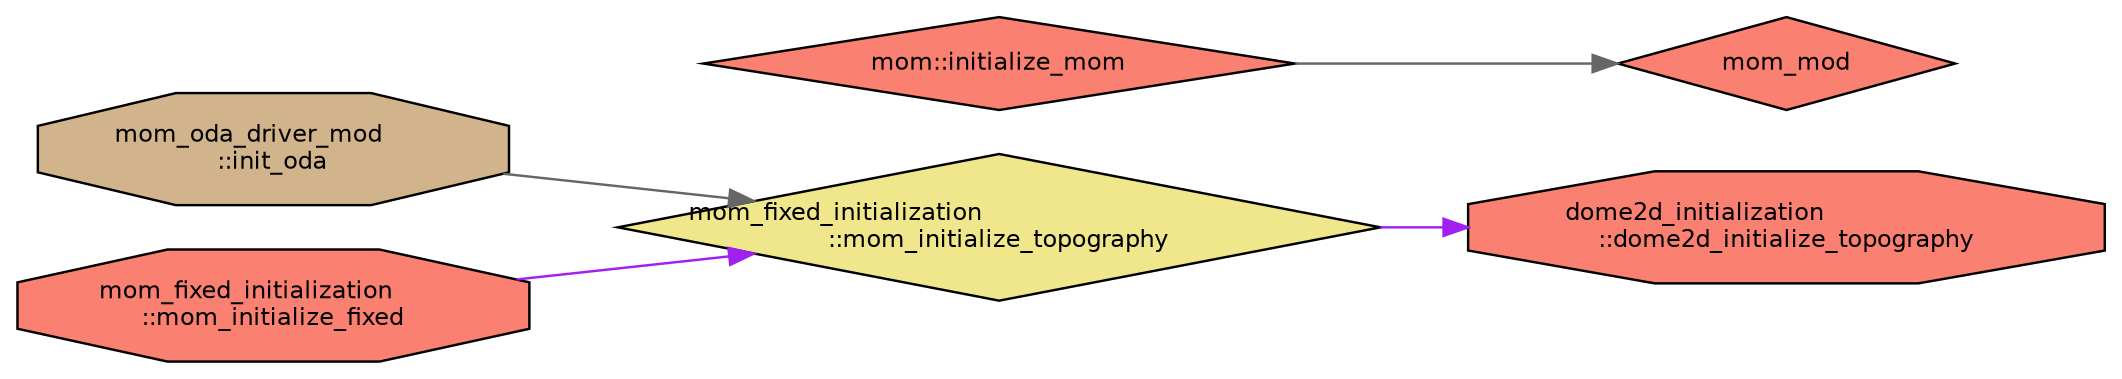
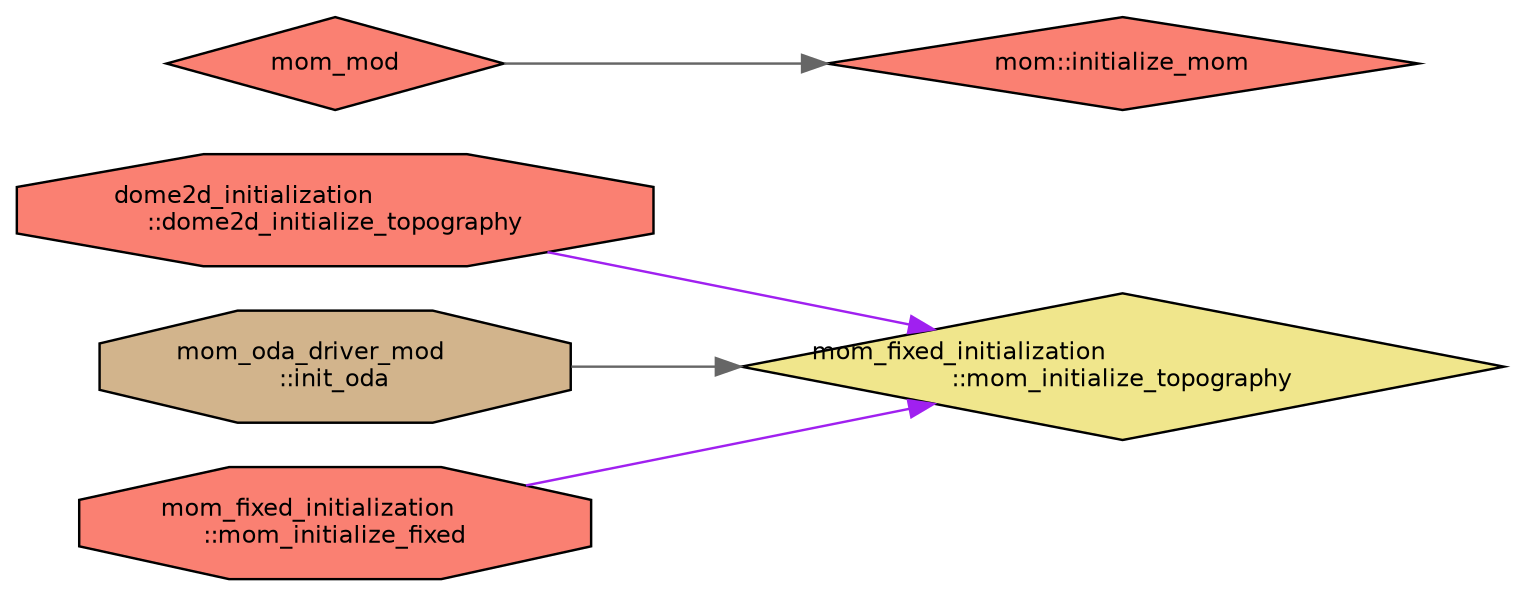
edge "mom::initialize_mom" -> "mom_mod": reversed
edge "mom_fixed_initialization ::mom_initialize_topography" -> "dome2d_initialization ::dome2d_initialize_topography": reversed
